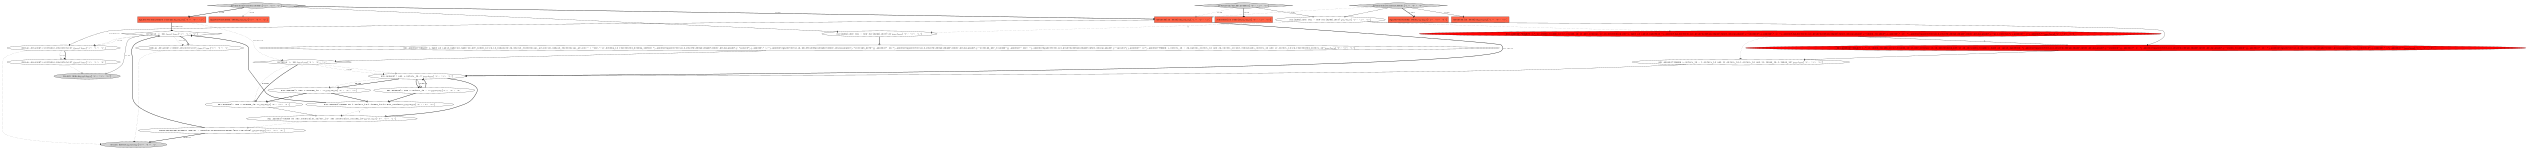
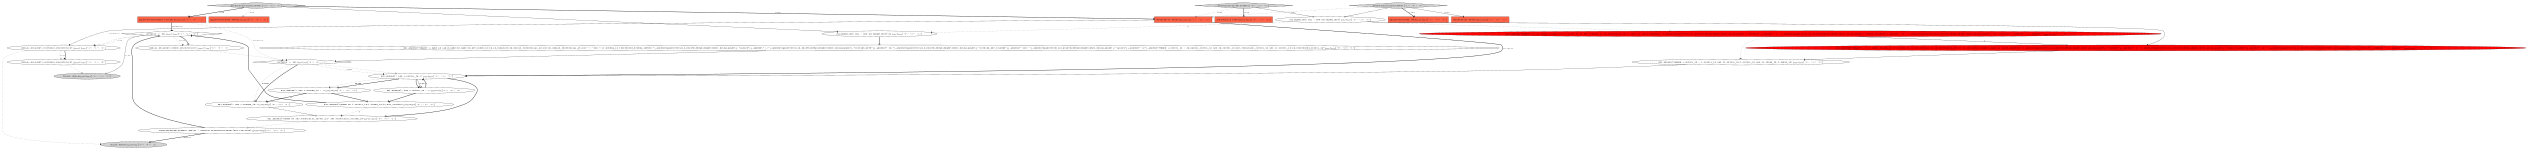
edge "prepareObjectsStatement['0', '1', '0']" -> "JDBCSession session@@@2@@@['0', '1', '0']": arrowhead tee -> odot
edge "dbStat.setLong(1,owner.getObjectId())@@@17@@@['0', '0', '1']" -> "return dbStat@@@19@@@['0', '0', '1']": now "dbStat.setLong(1,owner.getObjectId())@@@17@@@['0', '0', '1']" -> "forTable != null@@@5@@@['0', '0', '1']"
